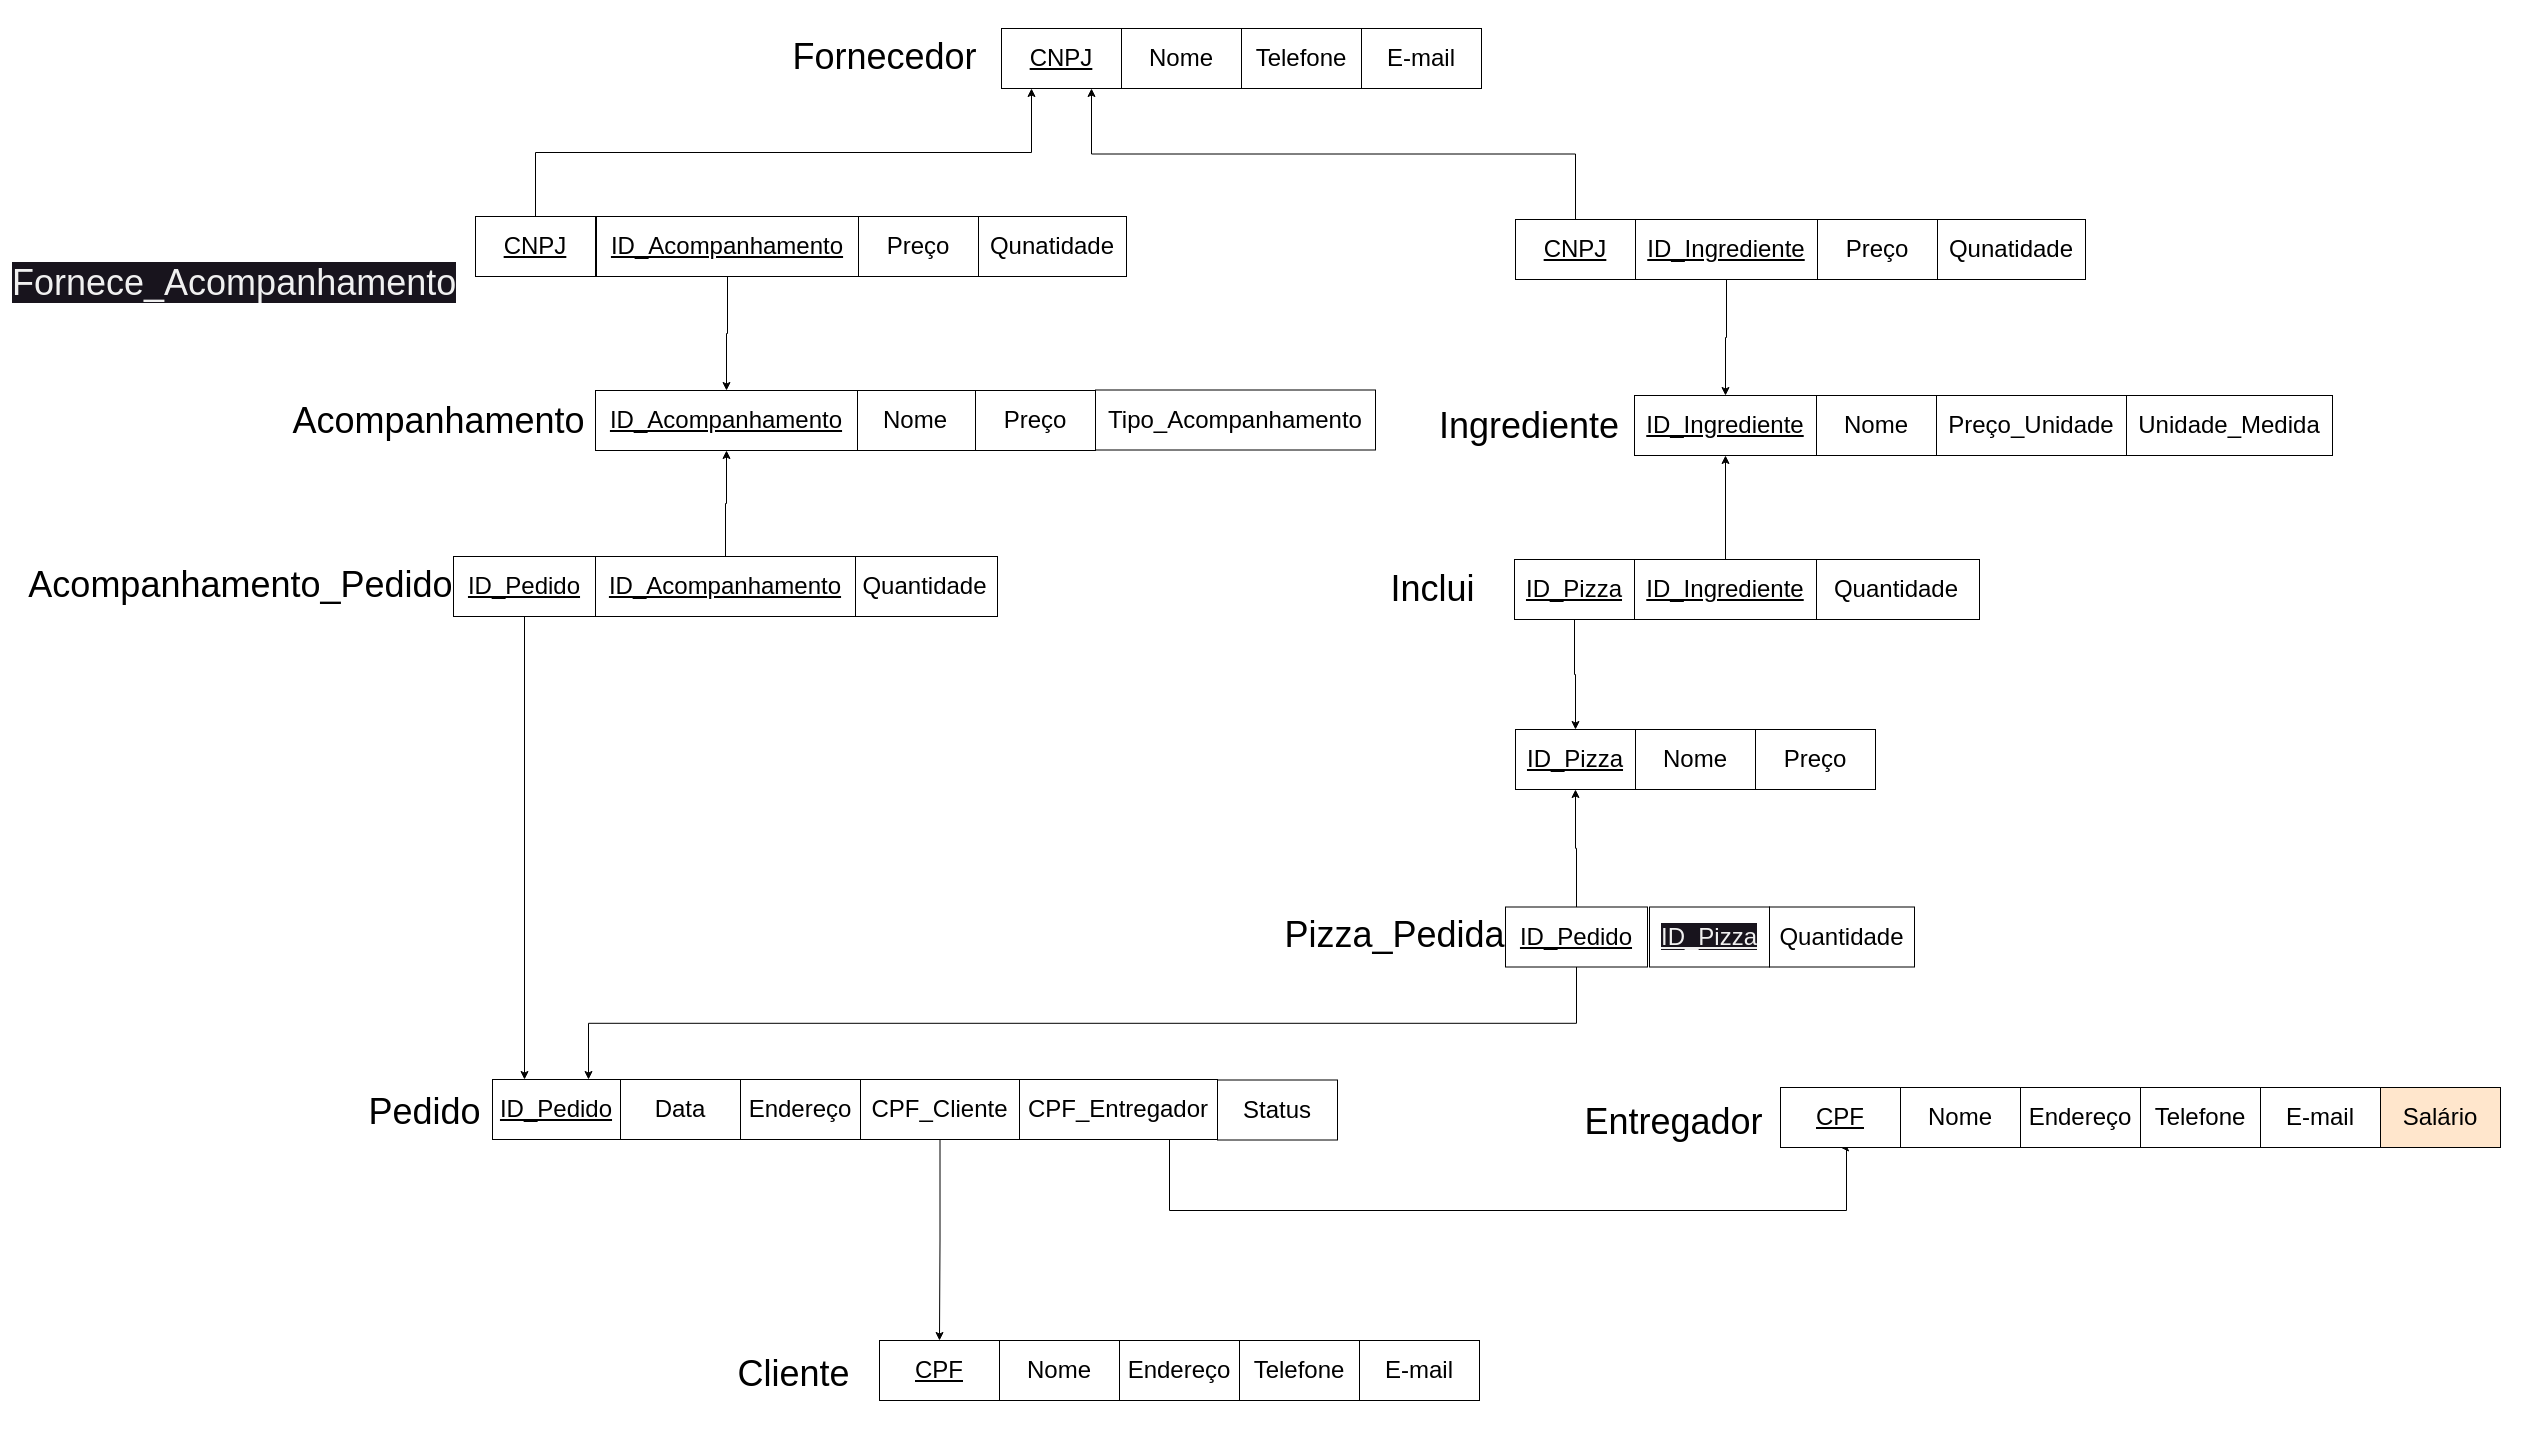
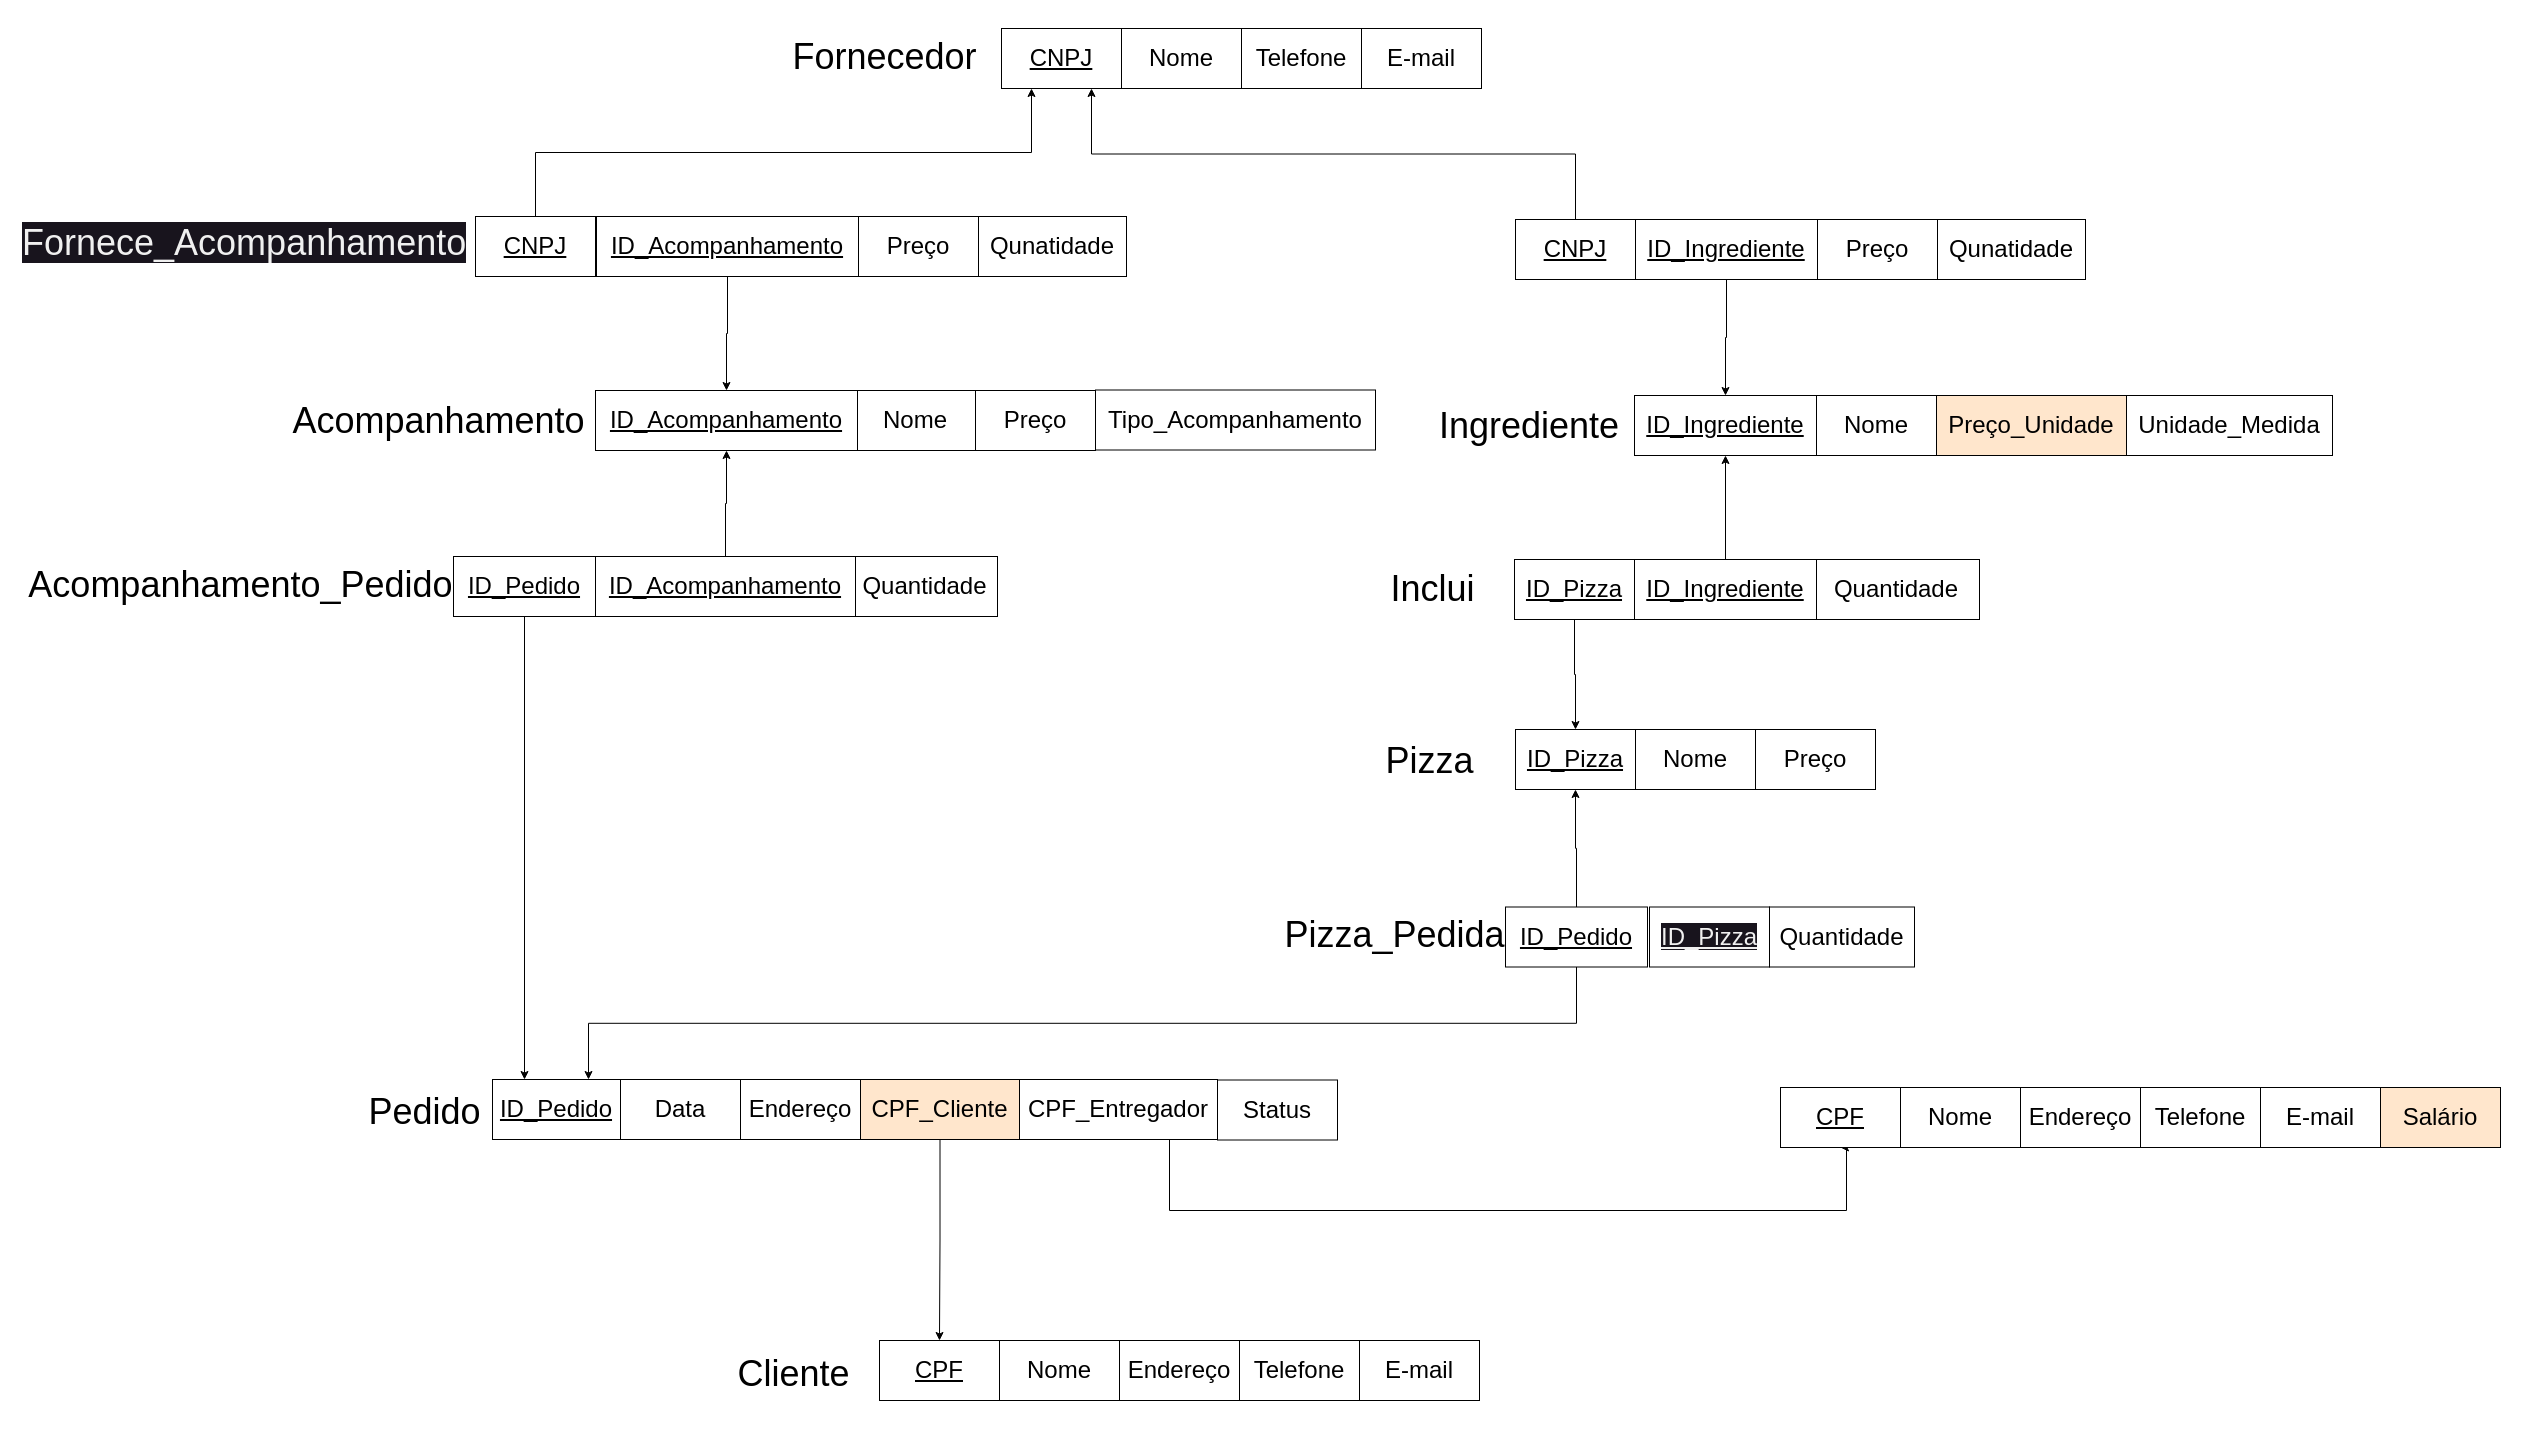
node "Fornece_Acompanhamento": moved (238, 287) -> (248, 247)
node "Preço_Unidade": fillcolor #ffffff -> #ffe6cc
node "Pizza": added
node "CPF_Cliente": fillcolor #ffffff -> #ffe6cc
node "Entregador": removed
